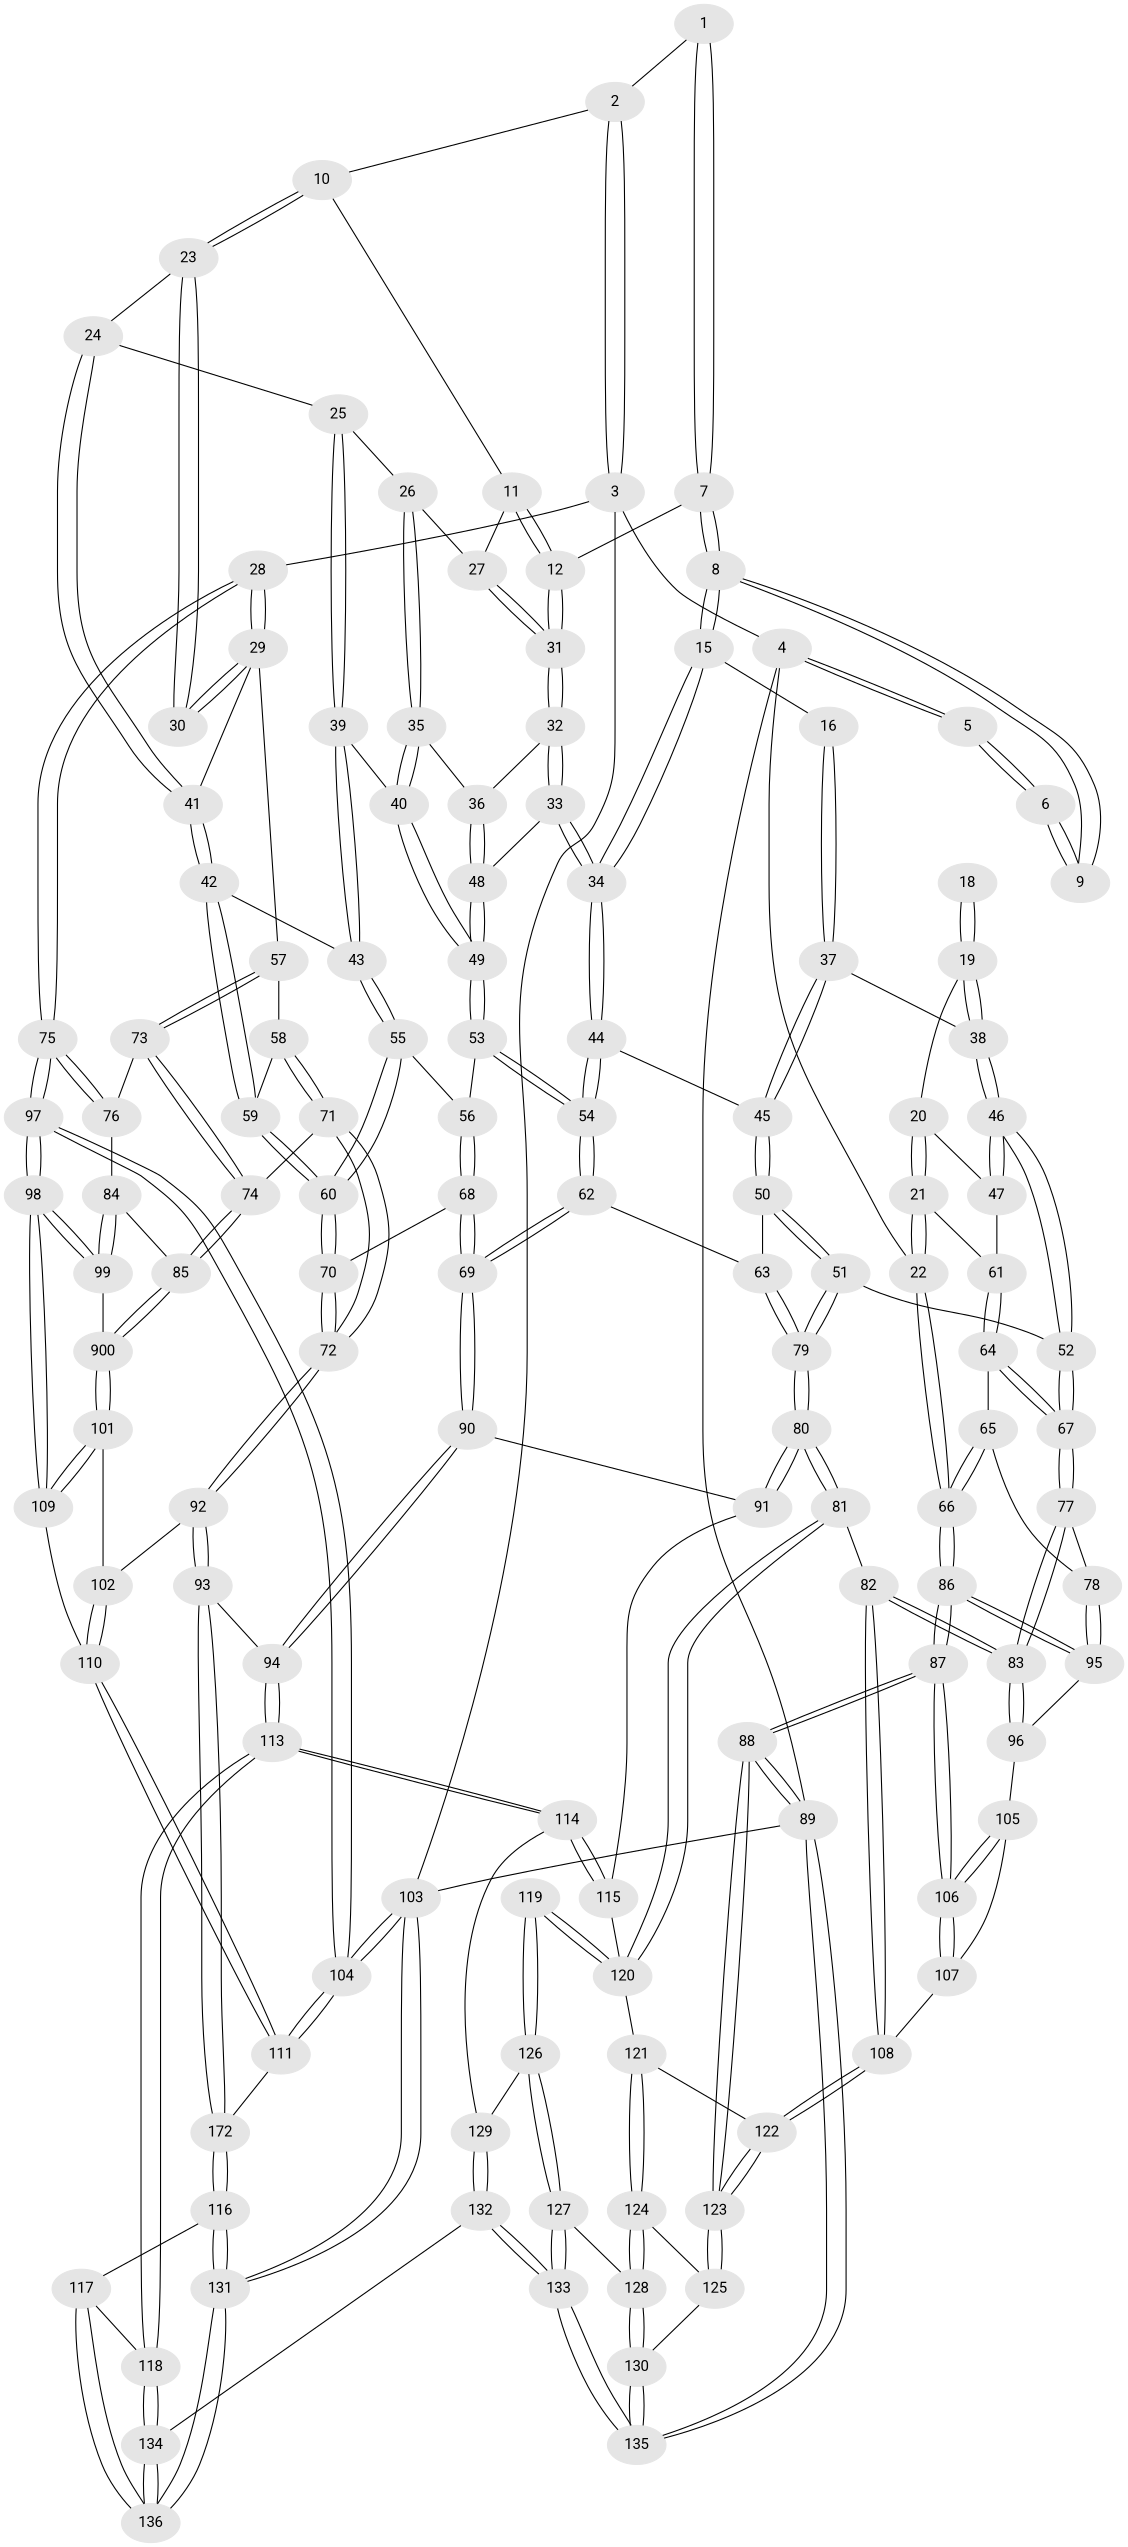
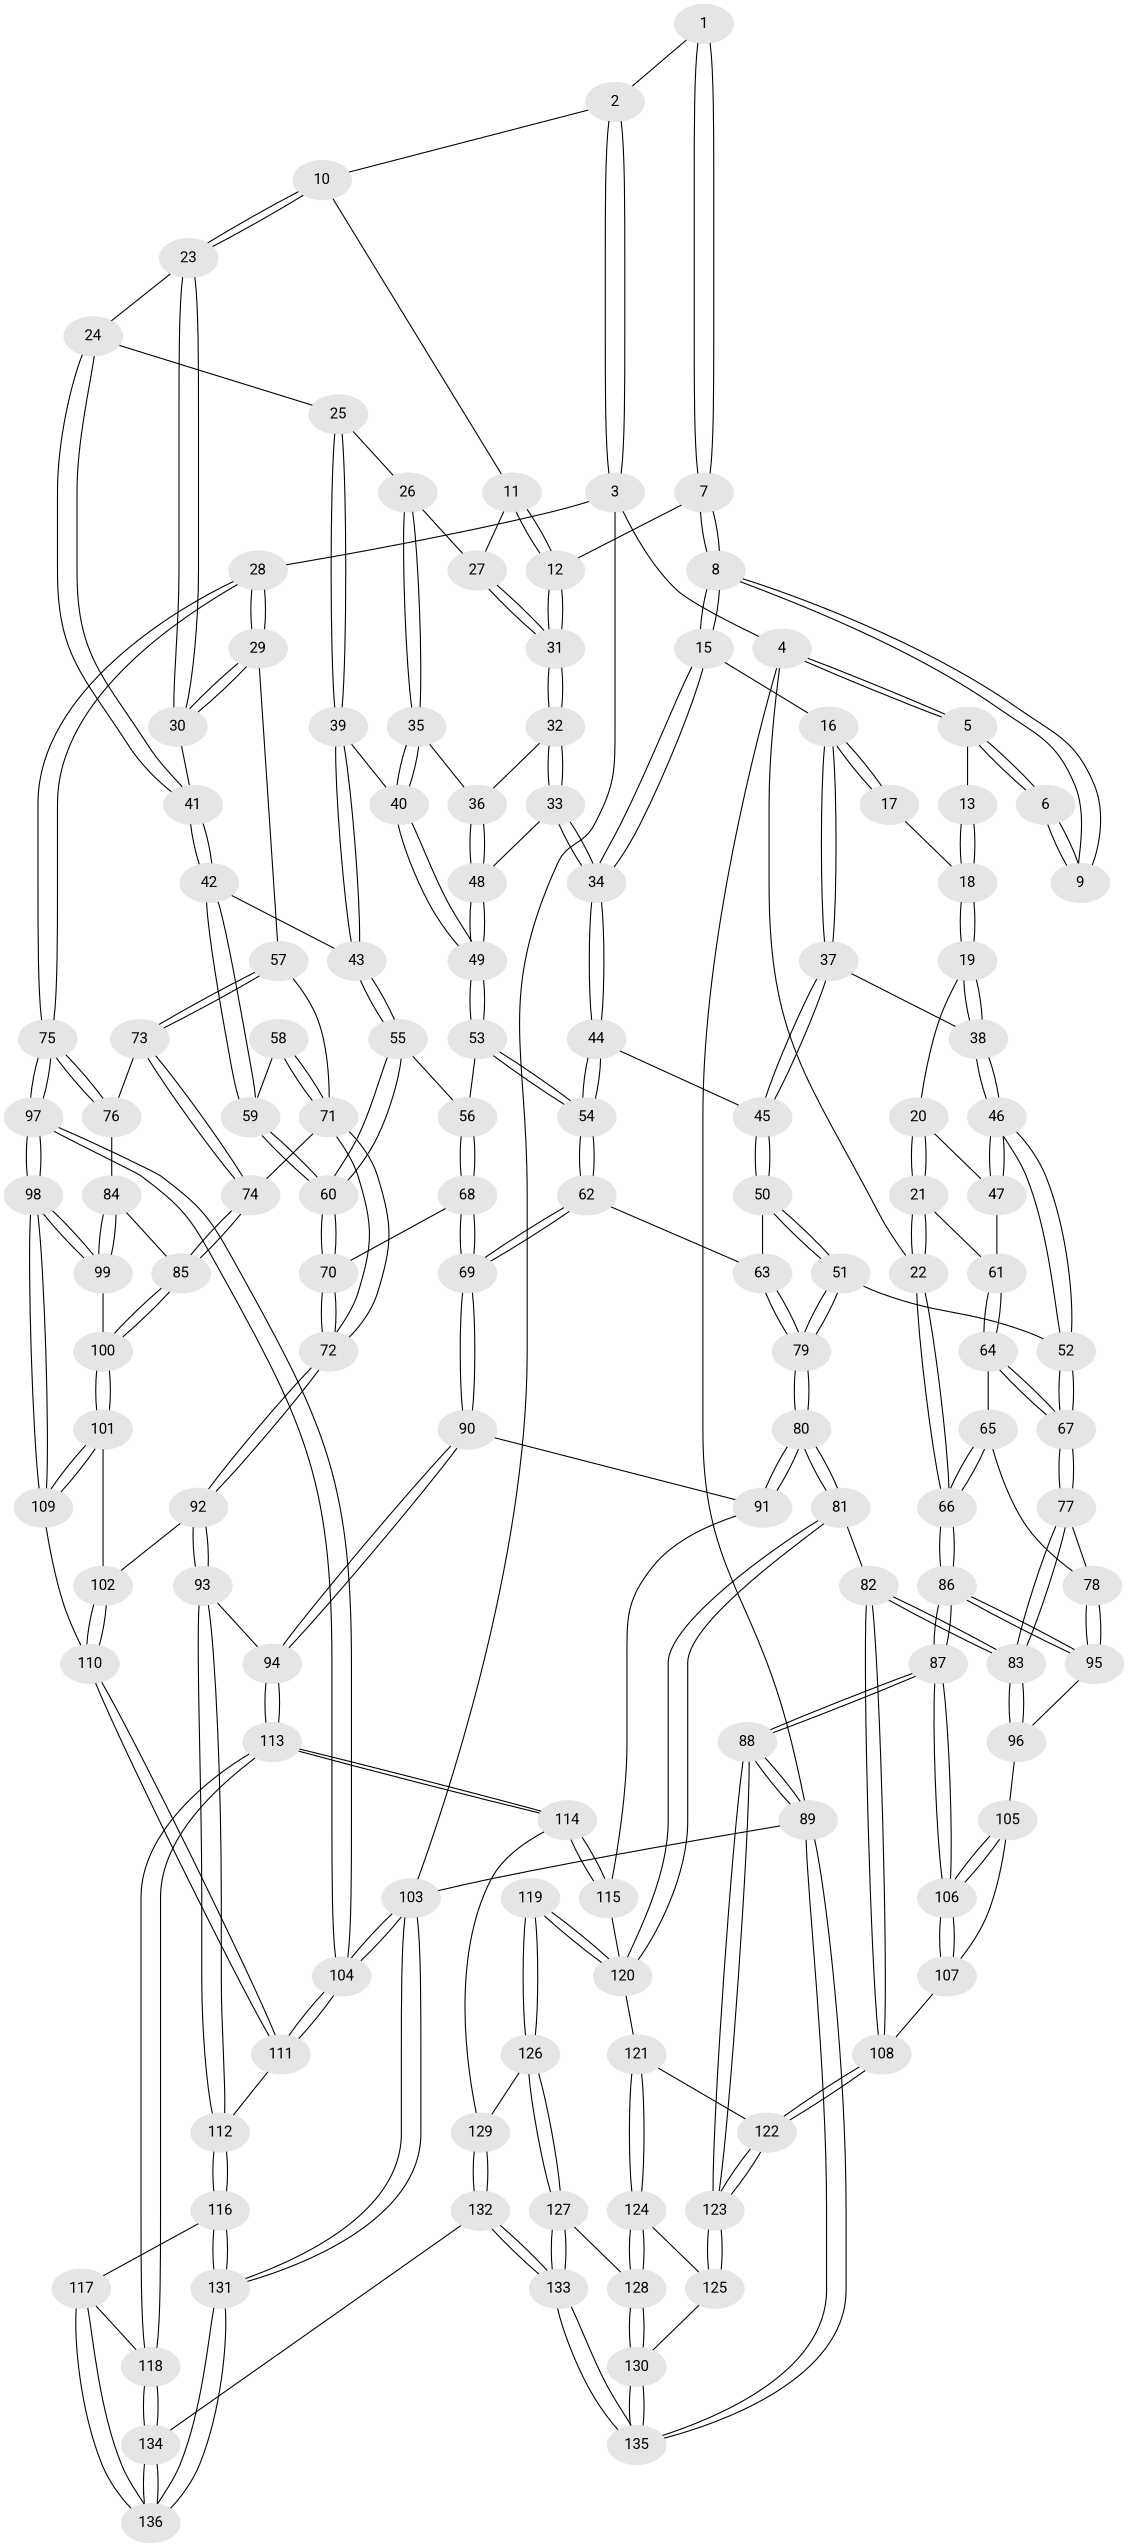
edge "29" -- "41": now "30" -- "41"
node "17": added
node "13": added
edge "57" -- "58": now "57" -- "71"
node "900": label "900" -> "100"
node "172": label "172" -> "112"
